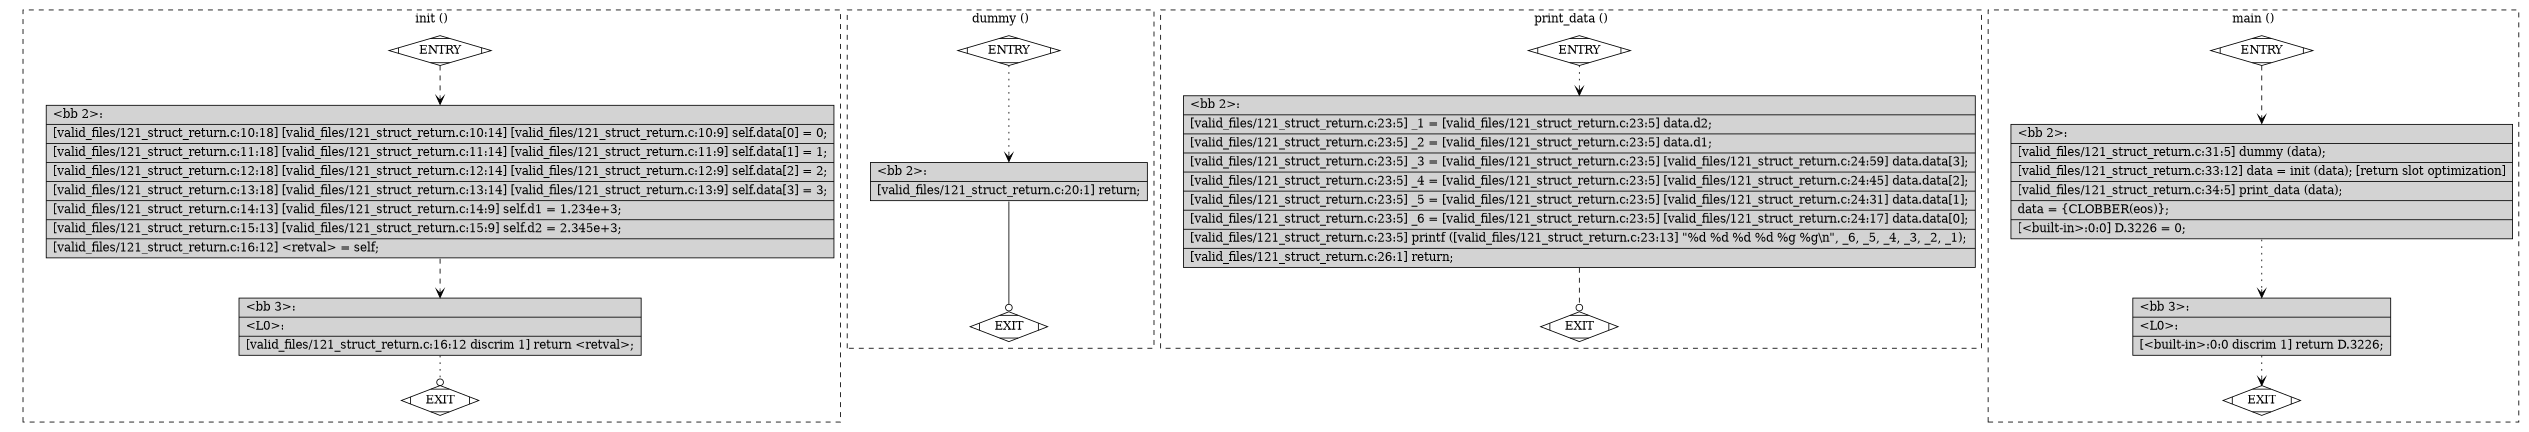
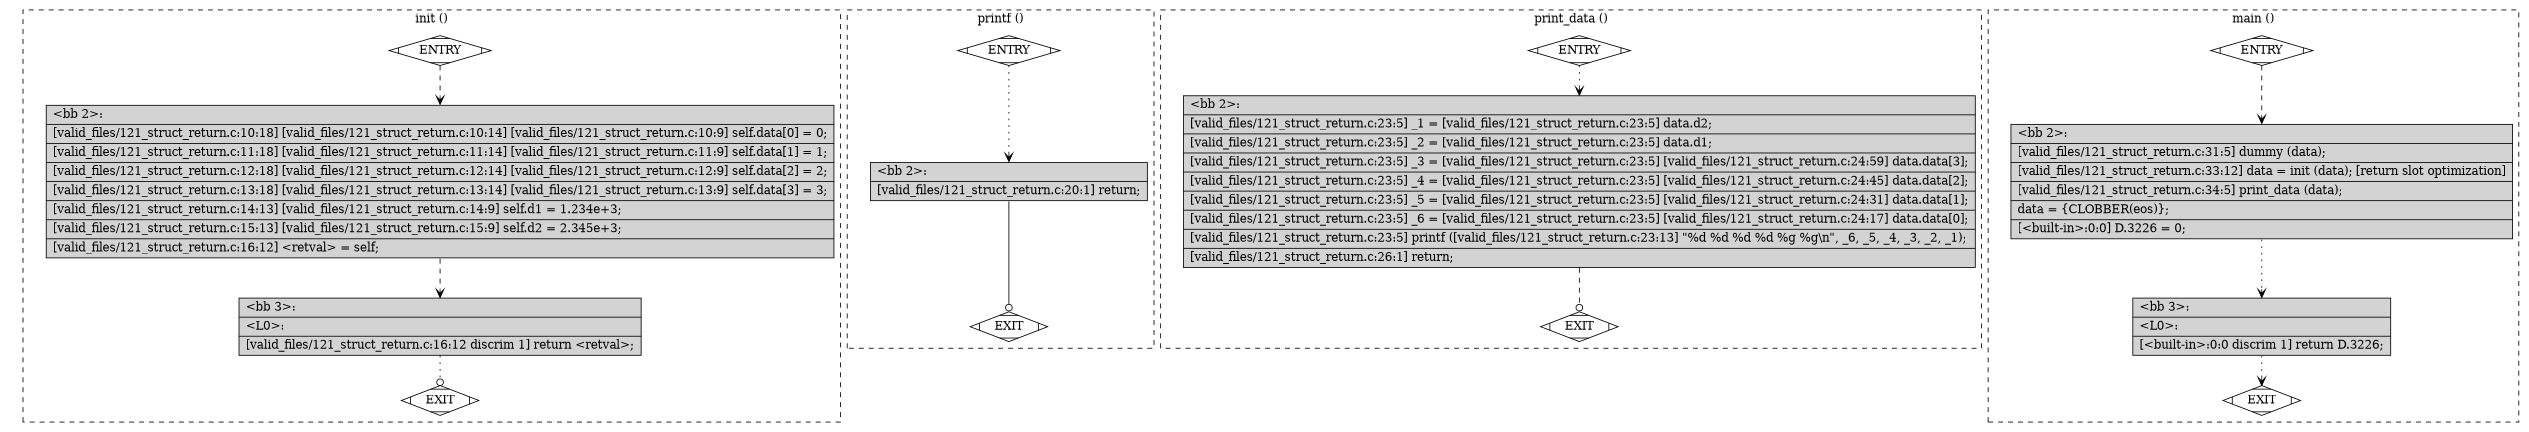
cluster "dummy ()": label "dummy ()" -> "printf ()"
